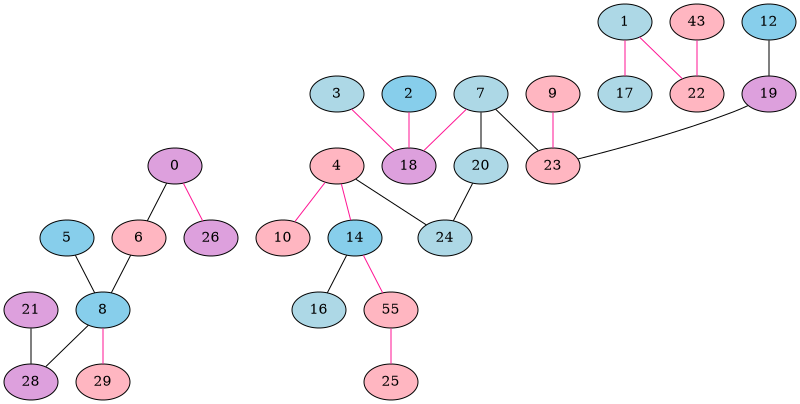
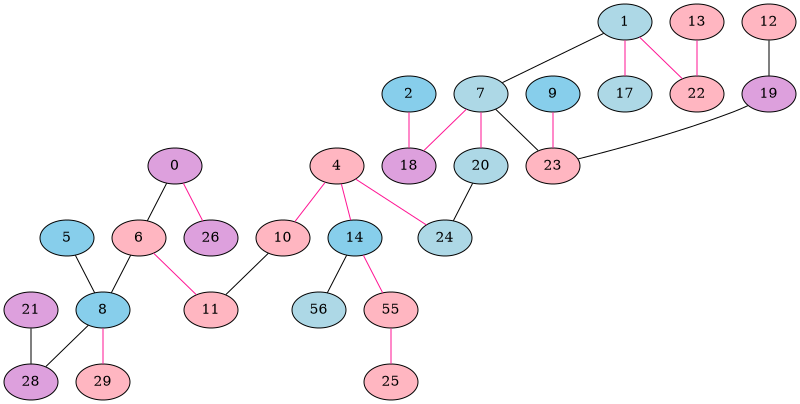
node "43": label "43" -> "13"
node "12": fillcolor skyblue -> lightpink
edge "1" -- "7": added
node "3": removed
node "9": fillcolor lightpink -> skyblue
edge "7" -- "20": color black -> deeppink
edge "4" -- "24": color black -> deeppink
node "11": added
node "16": label "16" -> "56"
